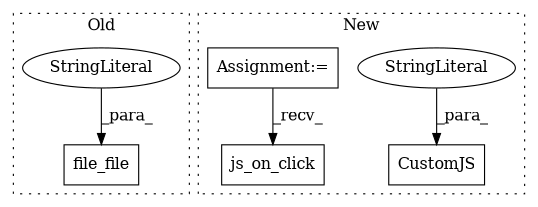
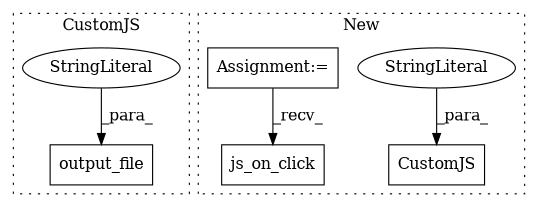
cluster "Old": label "Old" -> "CustomJS"
node "file_file": label "file_file" -> "output_file"
